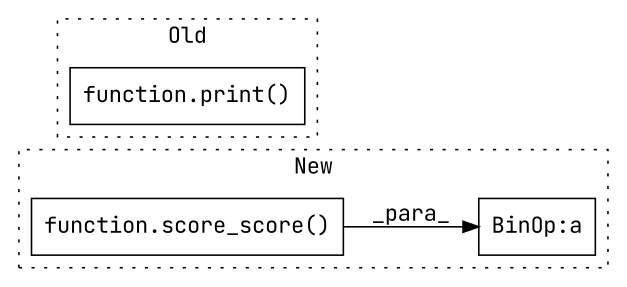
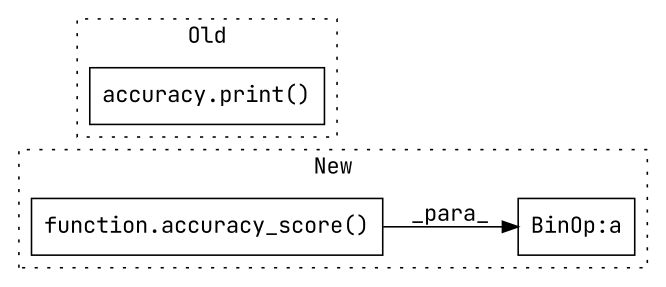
node "function.print()": label "function.print()" -> "accuracy.print()"
node "function.score_score()": label "function.score_score()" -> "function.accuracy_score()"
